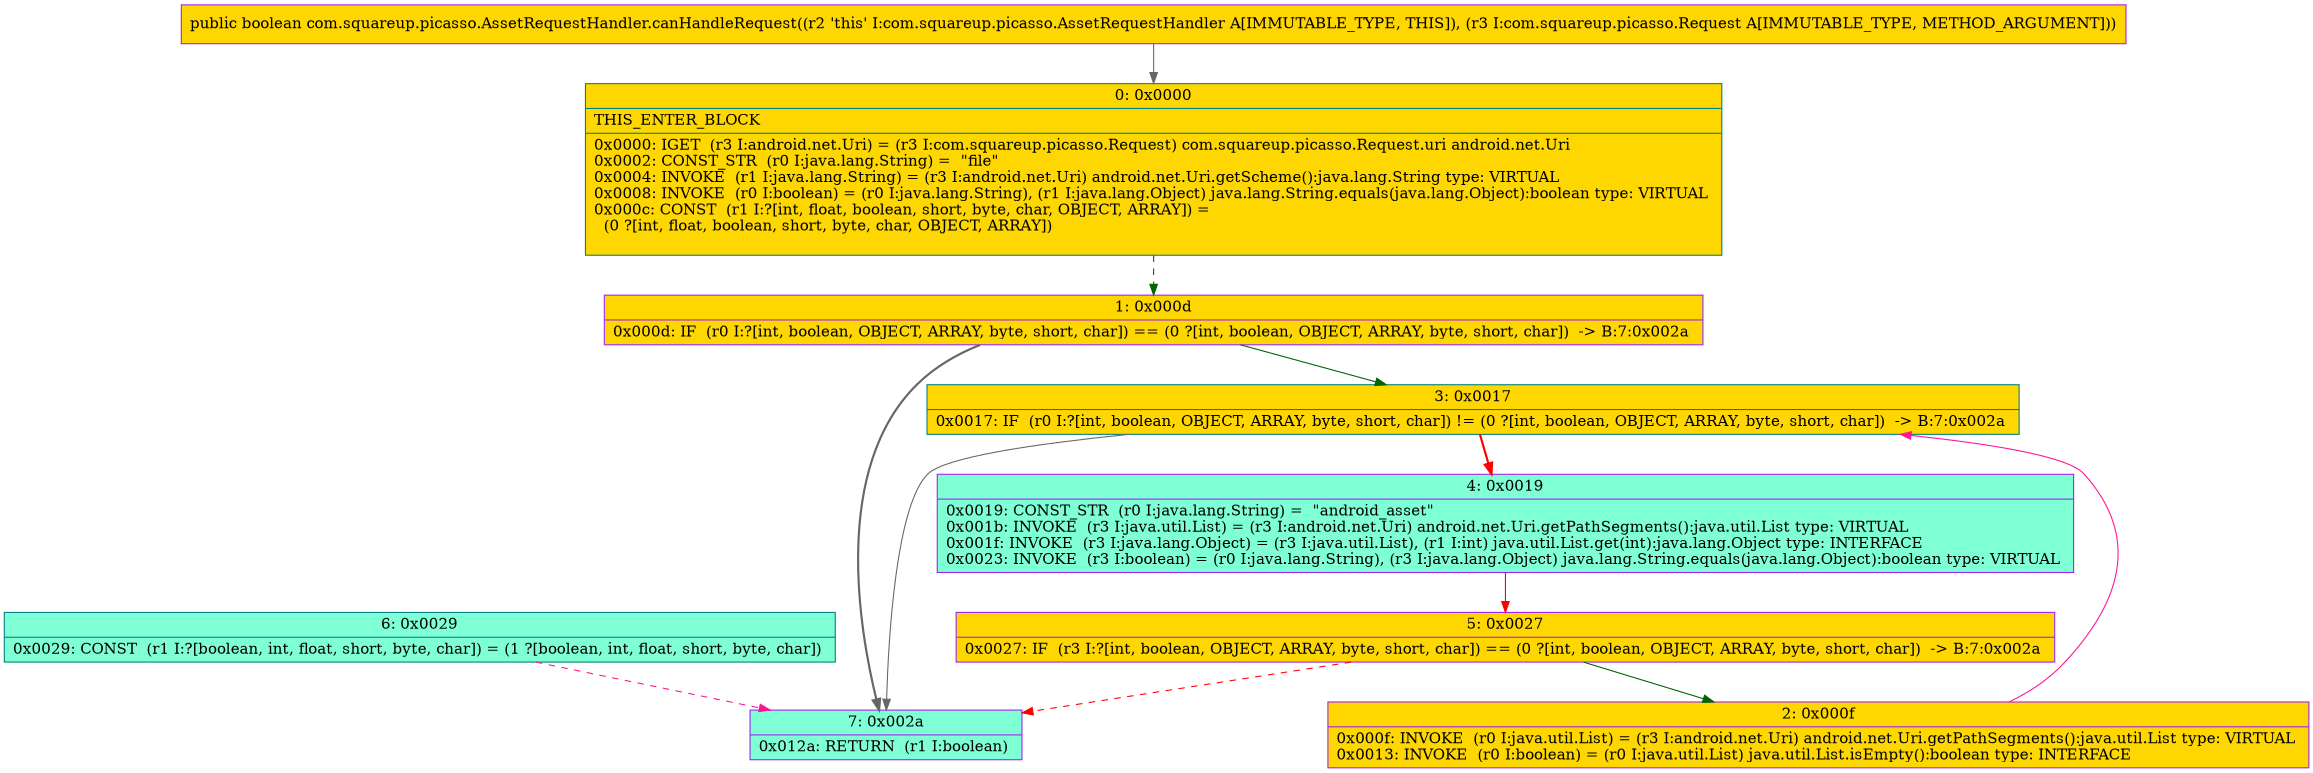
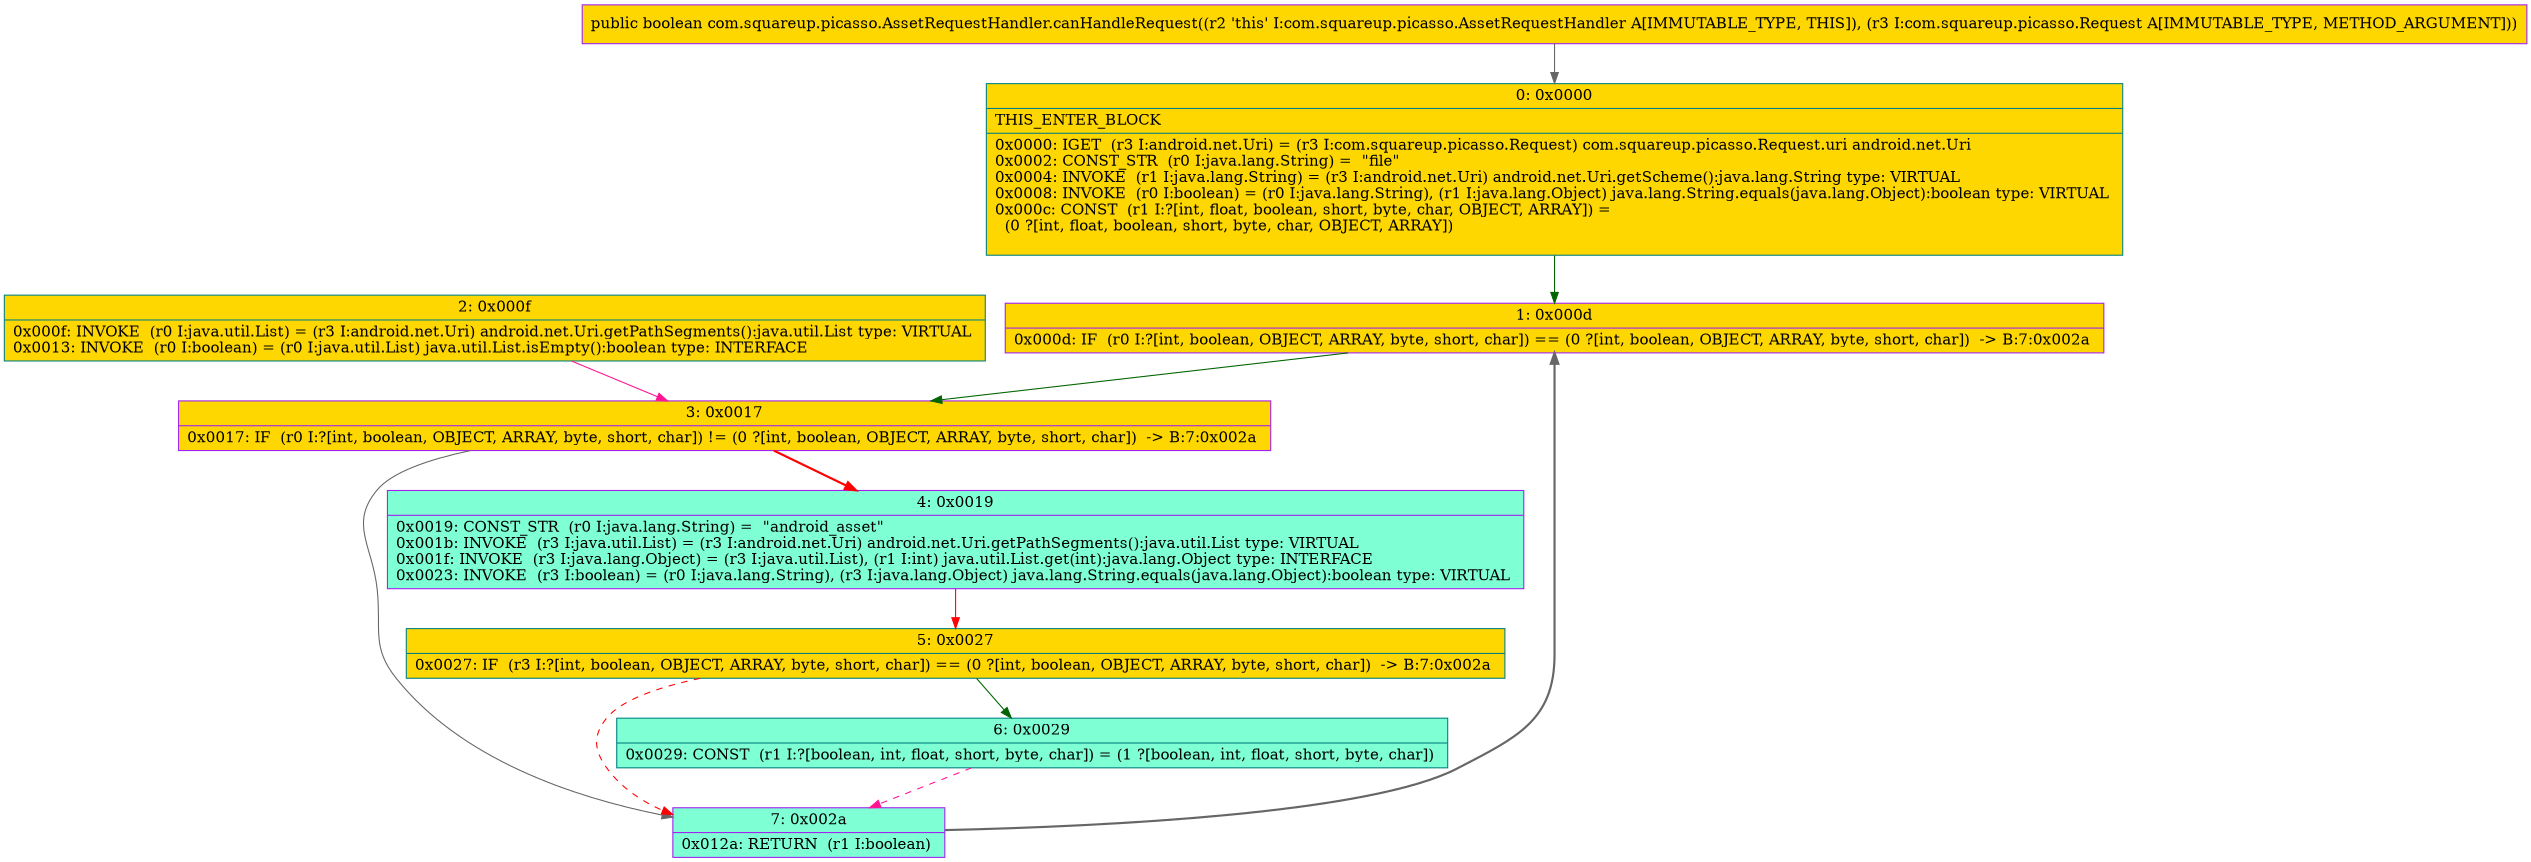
edge "0: 0x0000" -> "1: 0x000d": style dashed -> solid
node "3: 0x0017": color teal -> purple
edge "1: 0x000d" -> "7: 0x002a": reversed
node "5: 0x0027": color purple -> teal
edge "5: 0x0027" -> "2: 0x000f": now "5: 0x0027" -> "6: 0x0029"
node "2: 0x000f": color purple -> teal
